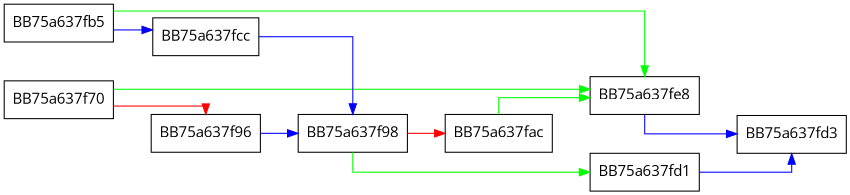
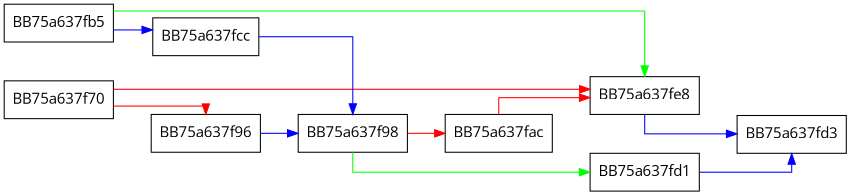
edge "BB75a637f70" -> "BB75a637fe8": color green -> red
edge "BB75a637fac" -> "BB75a637fe8": color green -> red
